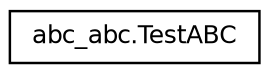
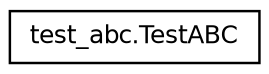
node "abc_abc.TestABC": label "abc_abc.TestABC" -> "test_abc.TestABC"
